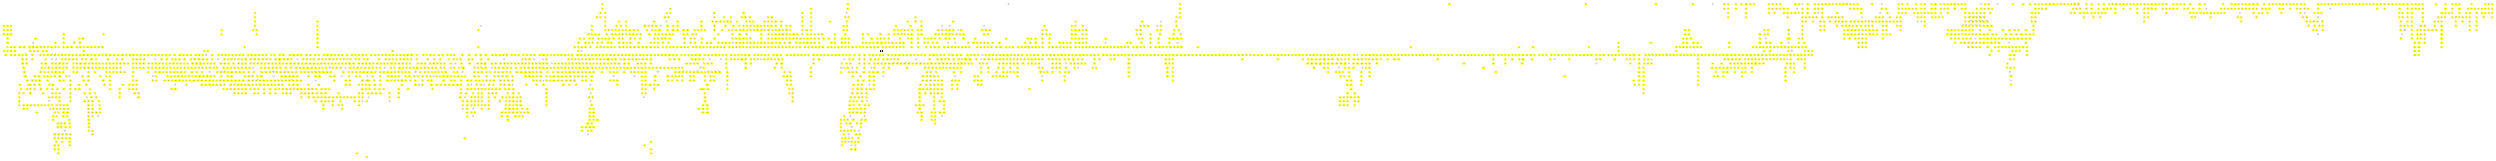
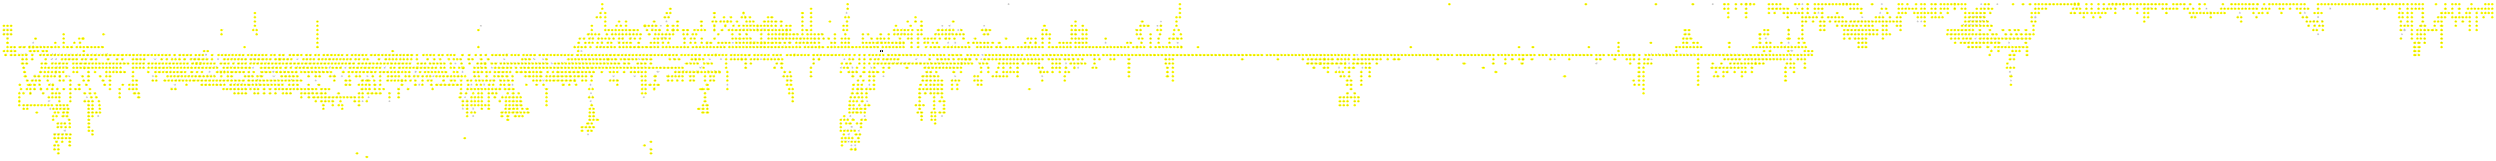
node "3578 R06409 -.-.-.-": fillcolor yellow -> lightgrey
